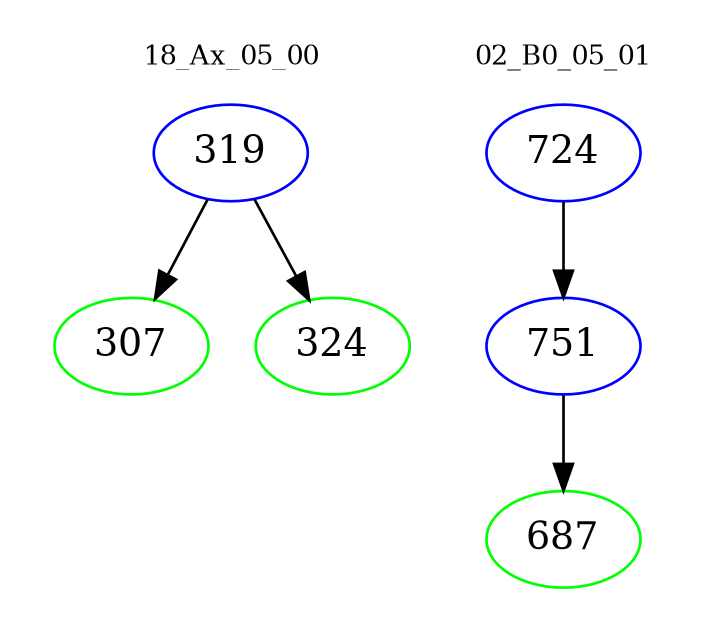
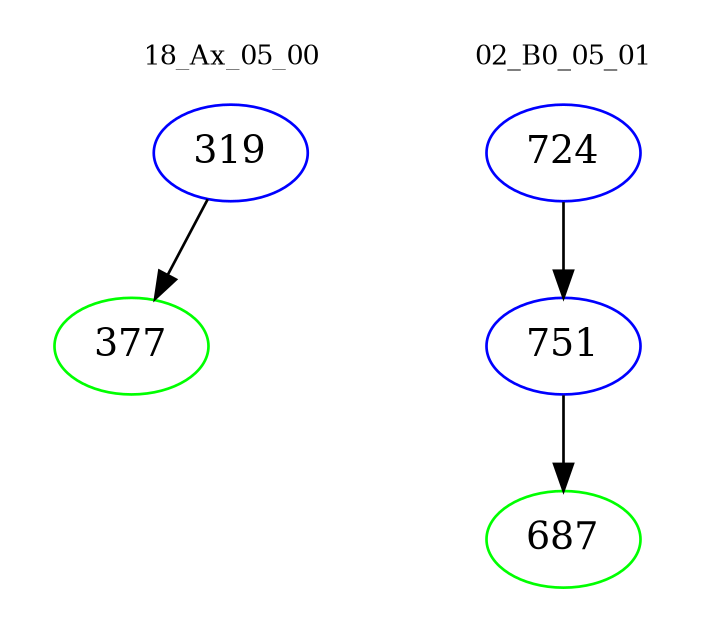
node "307": label "307" -> "377"
node "324": removed
